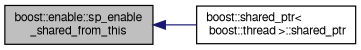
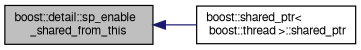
node "boost::enable::sp_enable _shared_from_this": label "boost::enable::sp_enable _shared_from_this" -> "boost::detail::sp_enable _shared_from_this"
